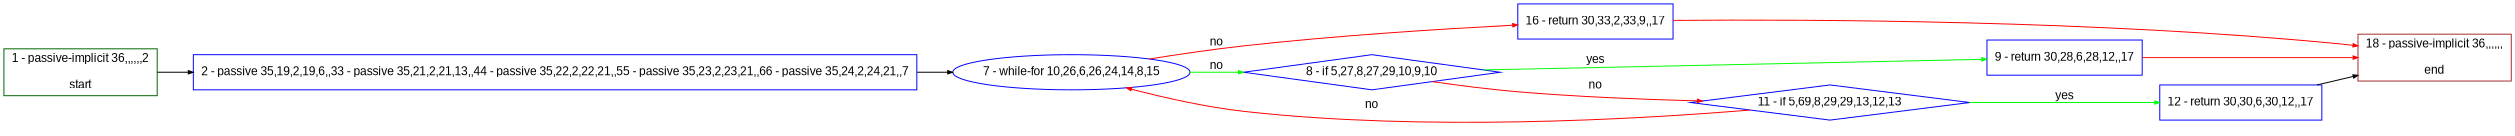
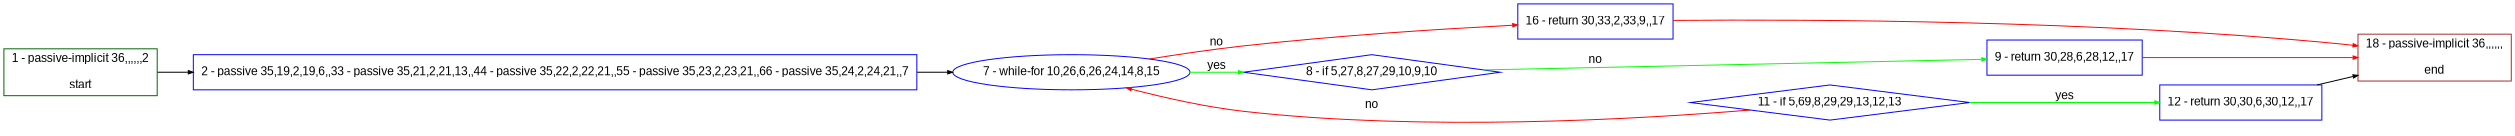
edge "8 - if 5,27,8,27,29,10,9,10" -> "9 - return 30,28,6,28,12,,17": label "yes" -> "no"
edge "7 - while-for 10,26,6,26,24,14,8,15" -> "8 - if 5,27,8,27,29,10,9,10": label "no" -> "yes"
edge "8 - if 5,27,8,27,29,10,9,10" -> "11 - if 5,69,8,29,29,13,12,13": removed, label "no"
